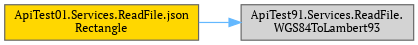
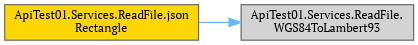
node "ApiTest91.Services.ReadFile. WGS84ToLambert93": label "ApiTest91.Services.ReadFile. WGS84ToLambert93" -> "ApiTest01.Services.ReadFile. WGS84ToLambert93"
